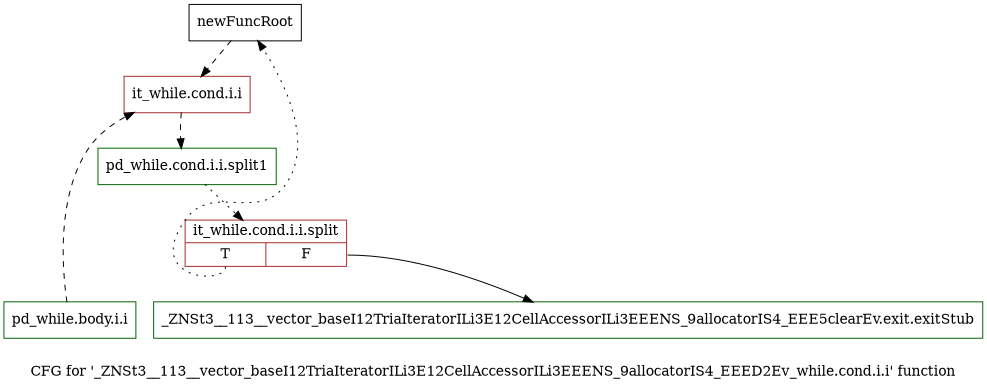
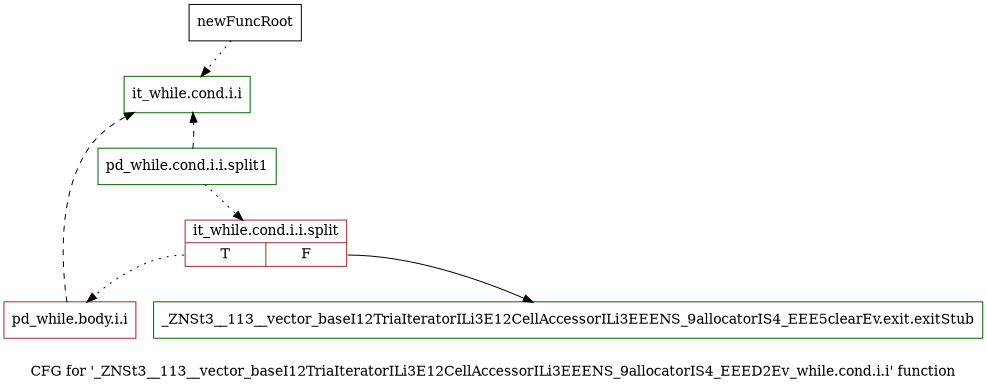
edge "newFuncRoot" -> "it_while.cond.i.i": style dashed -> dotted
node "it_while.cond.i.i": color brown -> darkgreen
edge "it_while.cond.i.i" -> "pd_while.cond.i.i.split1": reversed
edge "it_while.cond.i.i.split" -> "newFuncRoot": now "it_while.cond.i.i.split" -> "pd_while.body.i.i"
node "pd_while.body.i.i": color darkgreen -> brown
